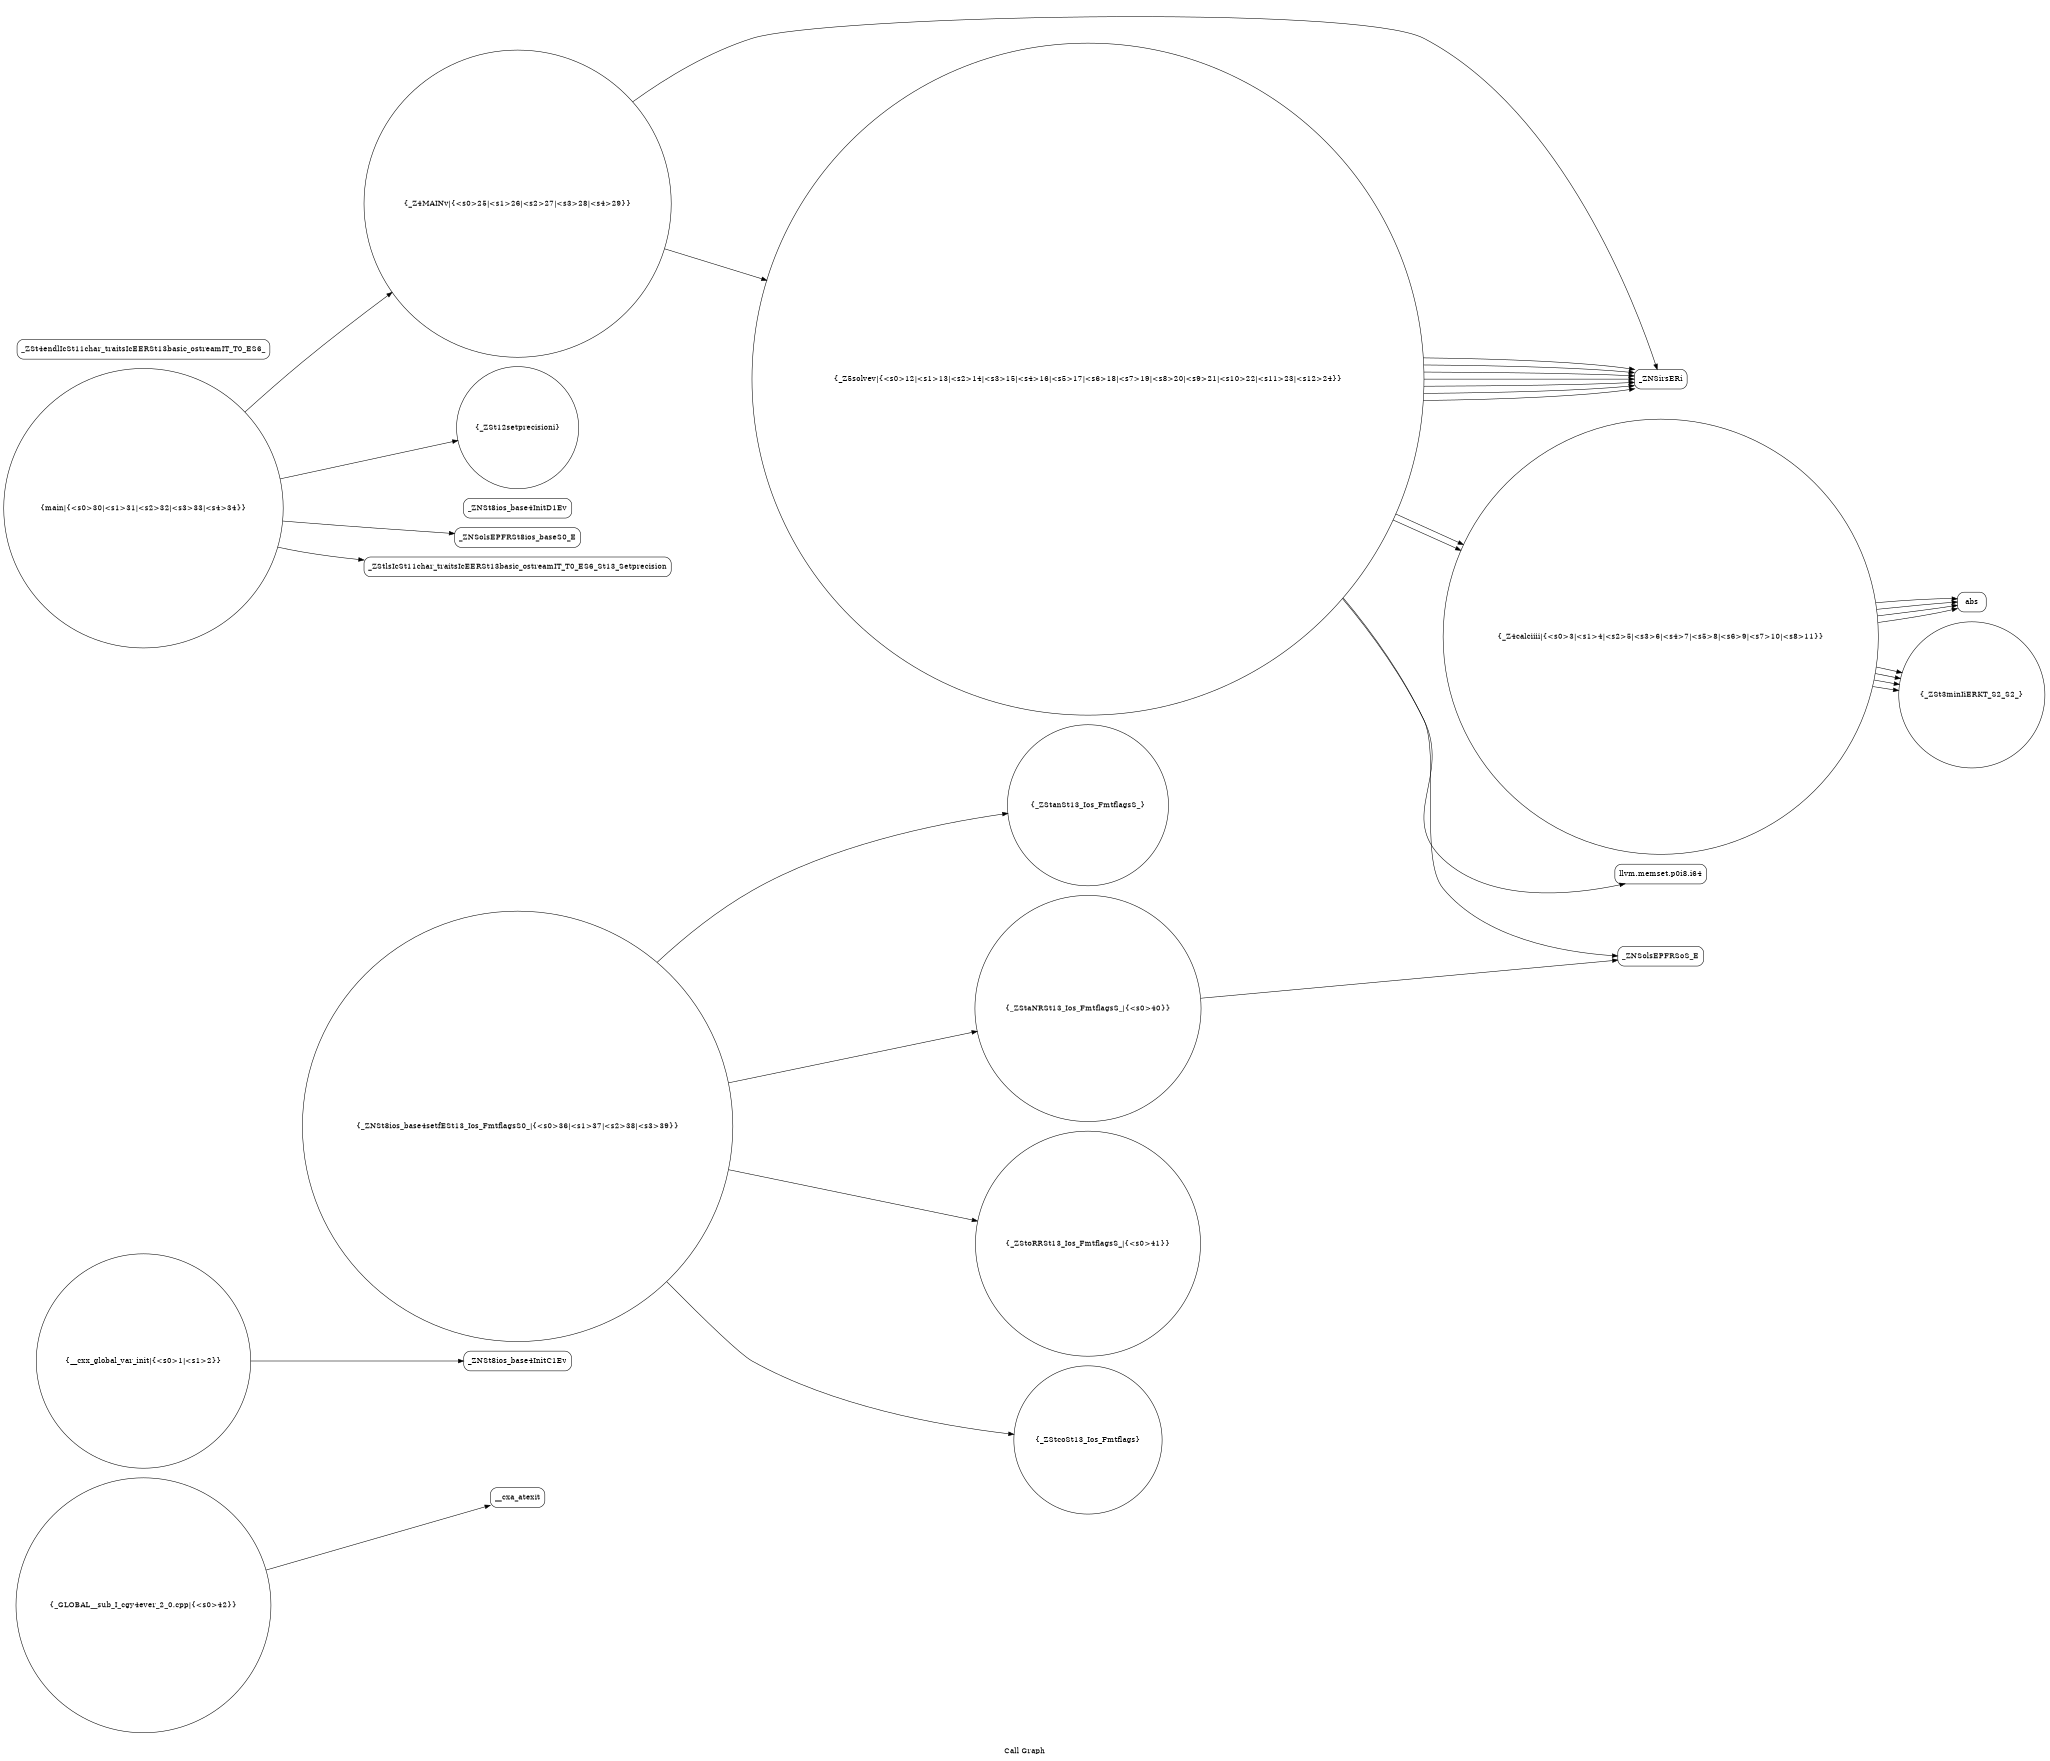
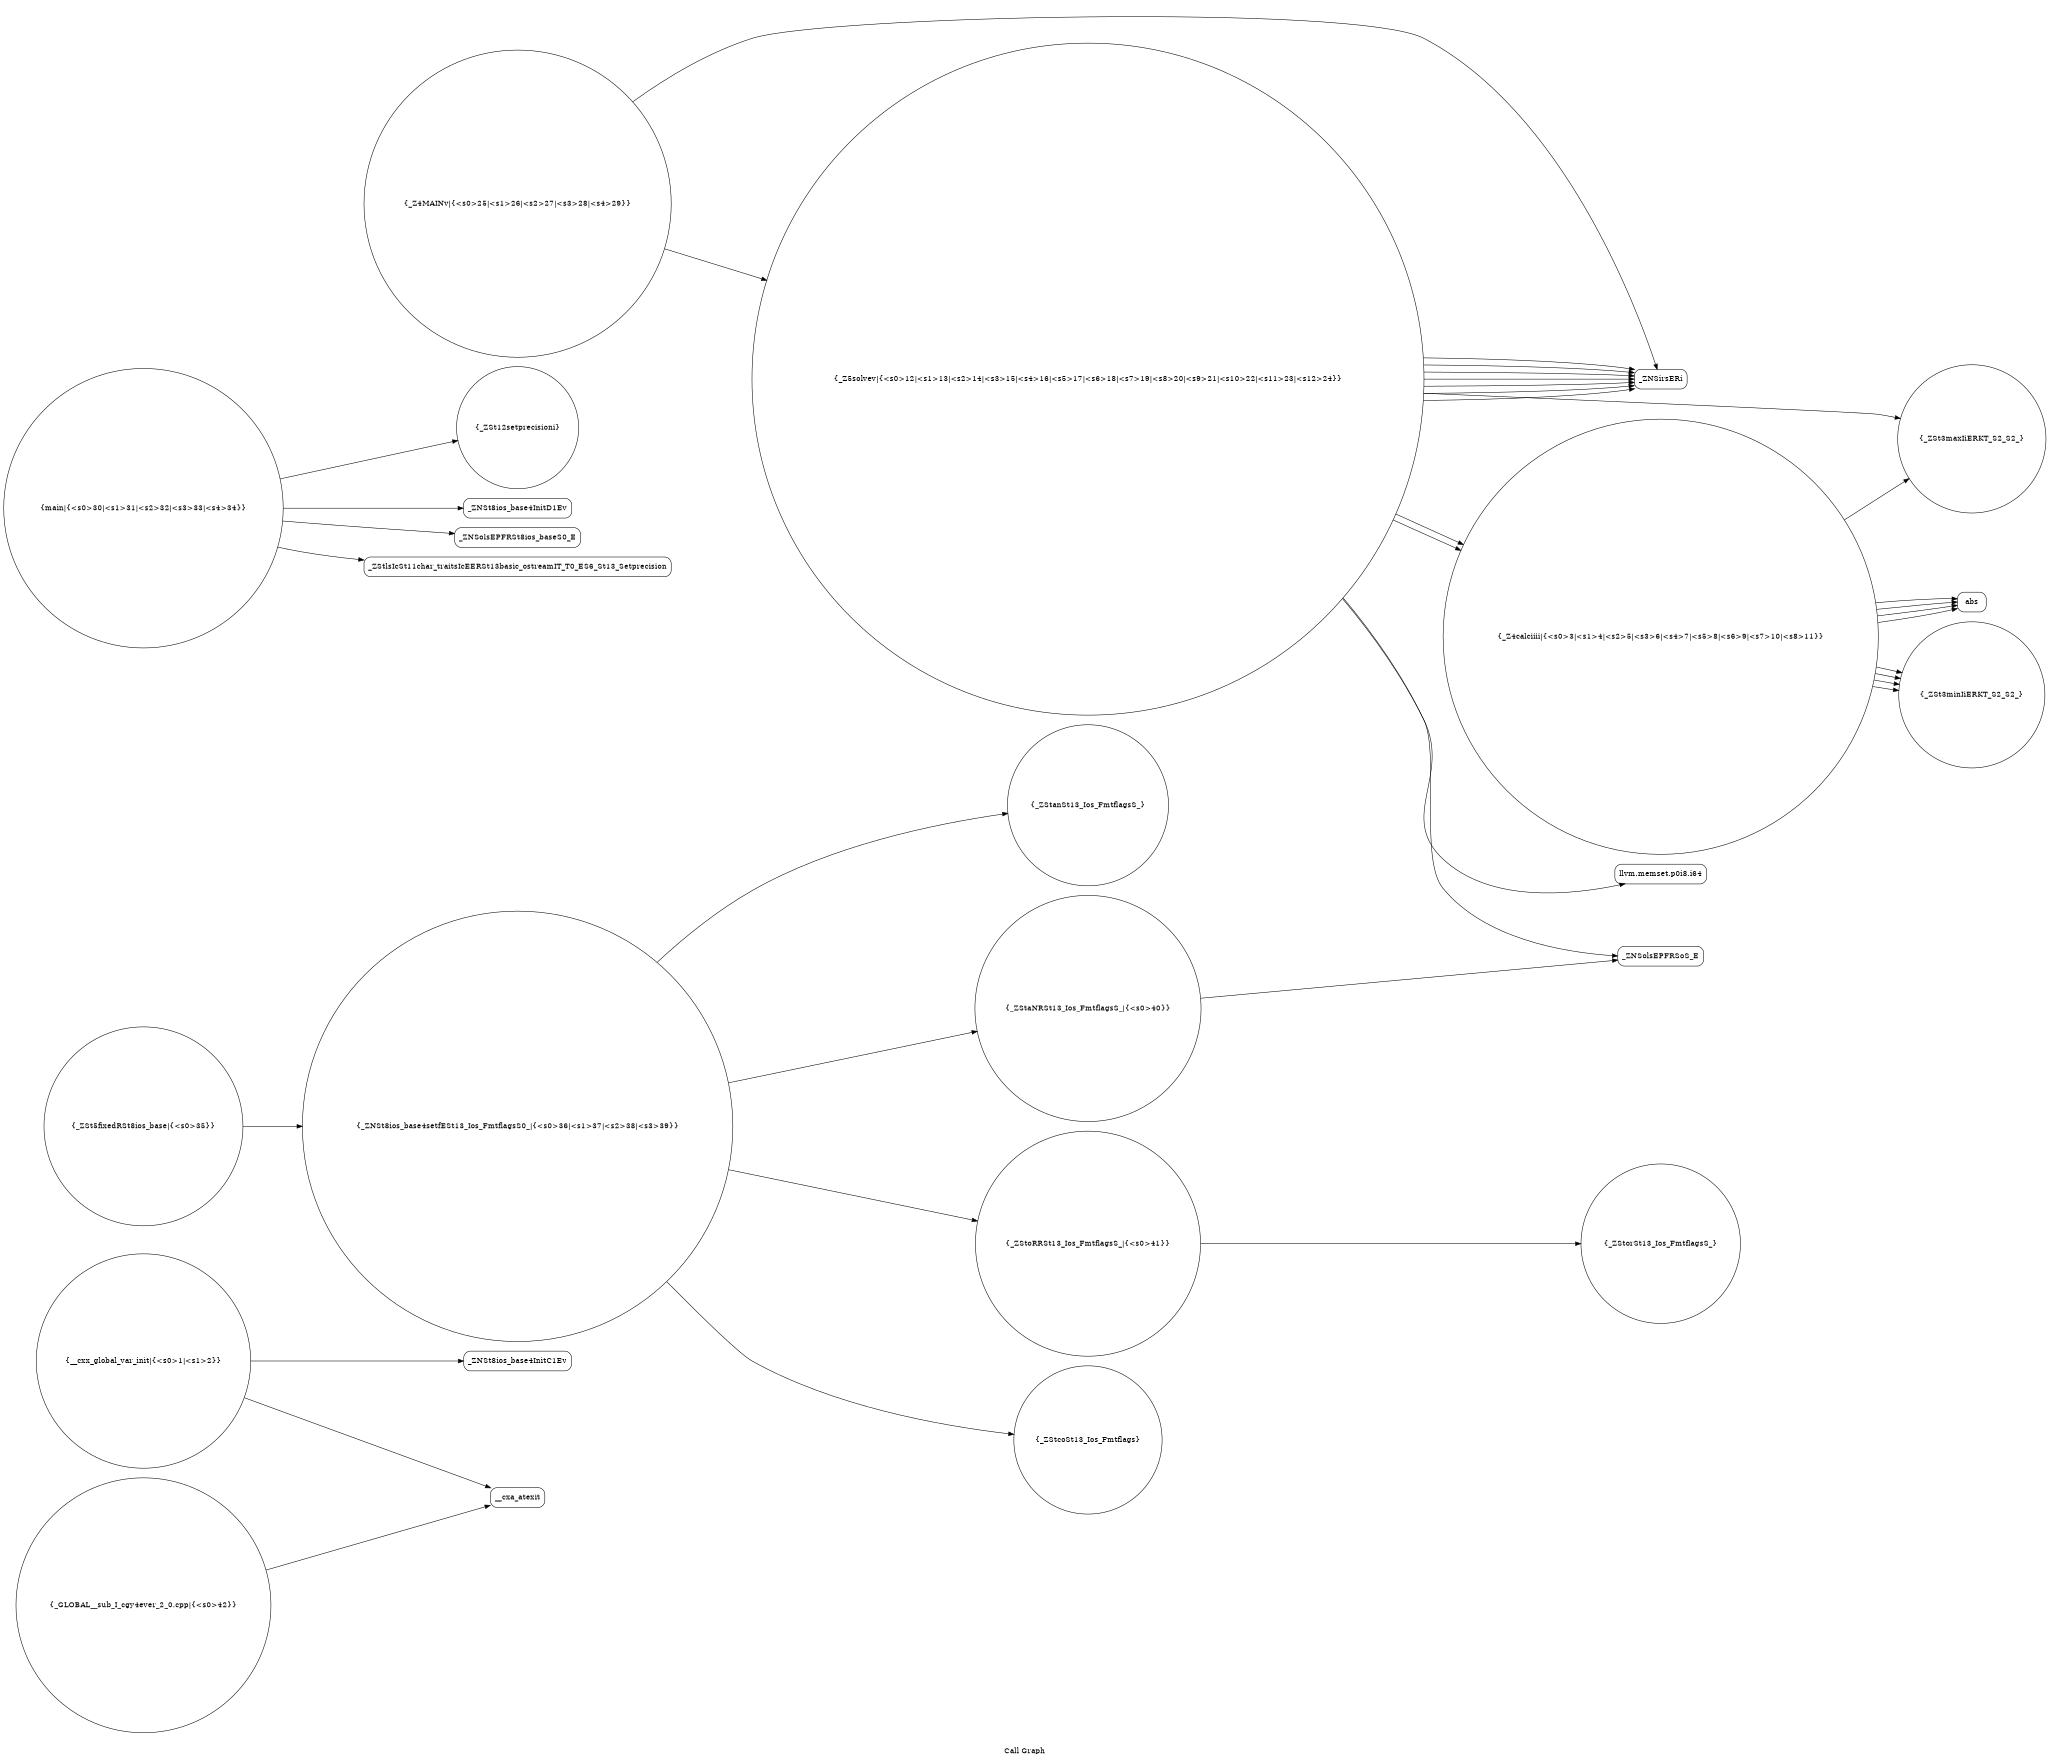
node "_ZSt4endlIcSt11char_traitsIcEERSt13basic_ostreamIT_T0_ES6_": removed
edge "{main|{<s0>30|<s1>31|<s2>32|<s3>33|<s4>34}}" -> "{_Z4MAINv|{<s0>25|<s1>26|<s2>27|<s3>28|<s4>29}}": now "{main|{<s0>30|<s1>31|<s2>32|<s3>33|<s4>34}}" -> "_ZNSt8ios_base4InitD1Ev"
node "{_ZSt3maxIiERKT_S2_S2_}": added
node "{_ZSt5fixedRSt8ios_base|{<s0>35}}": added
node "{_ZStorSt13_Ios_FmtflagsS_}": added
edge "{__cxx_global_var_init|{<s0>1|<s1>2}}" -> "__cxa_atexit": added
